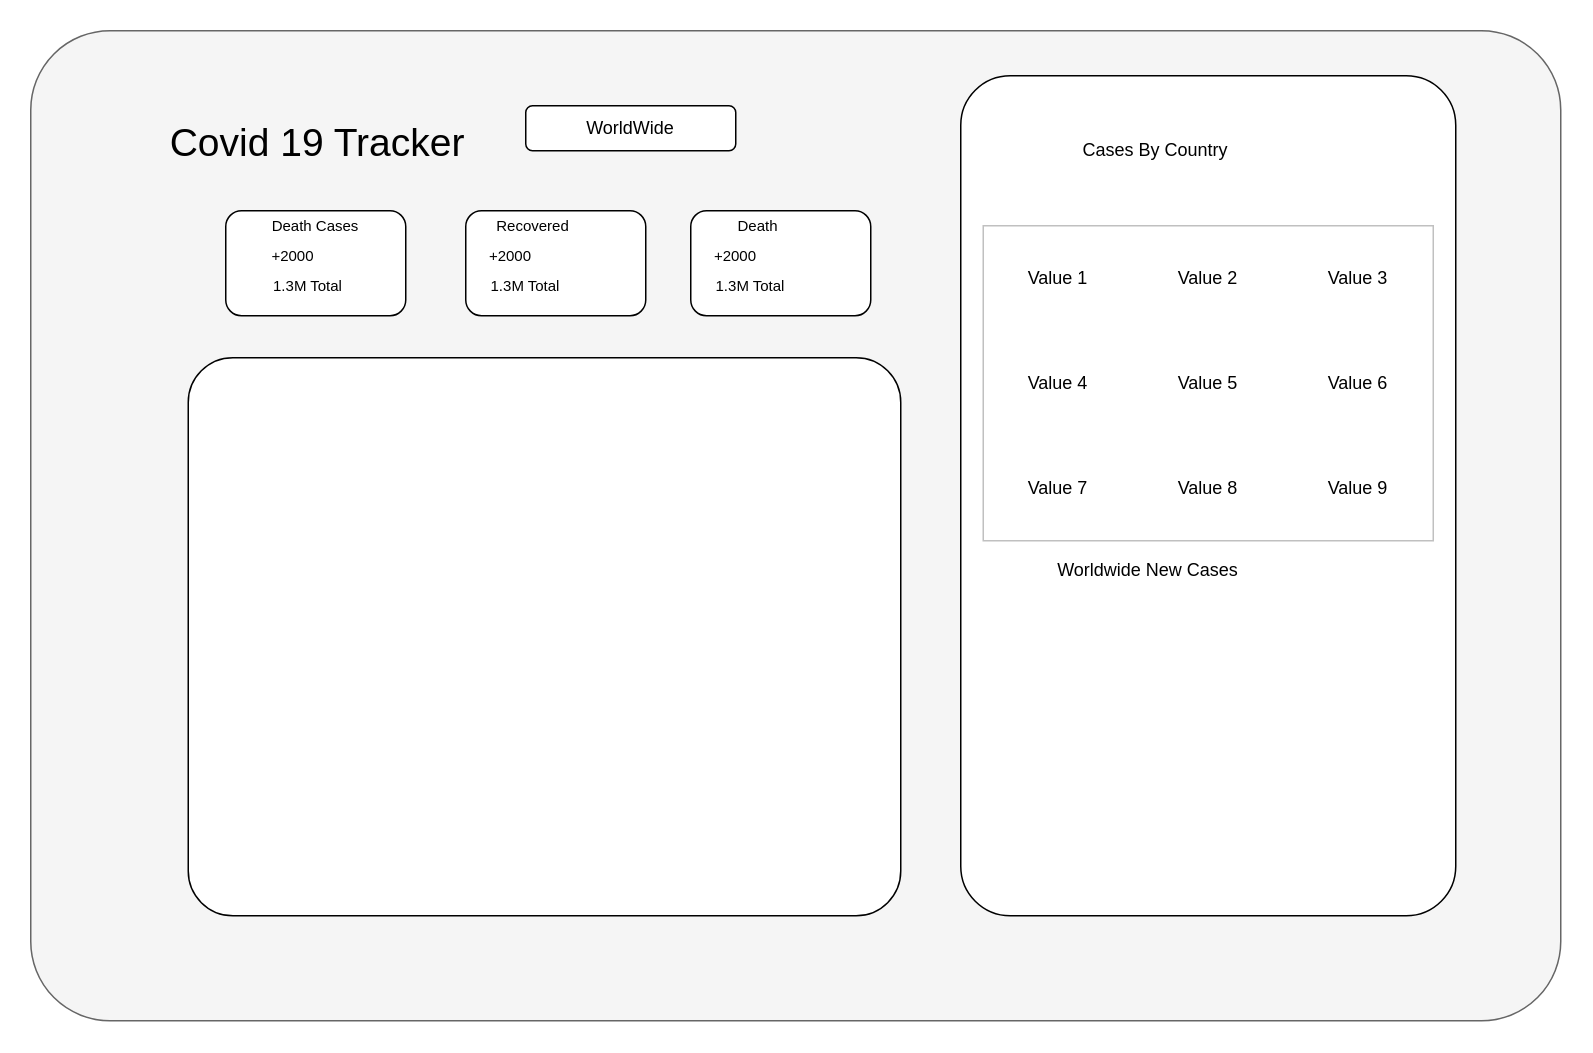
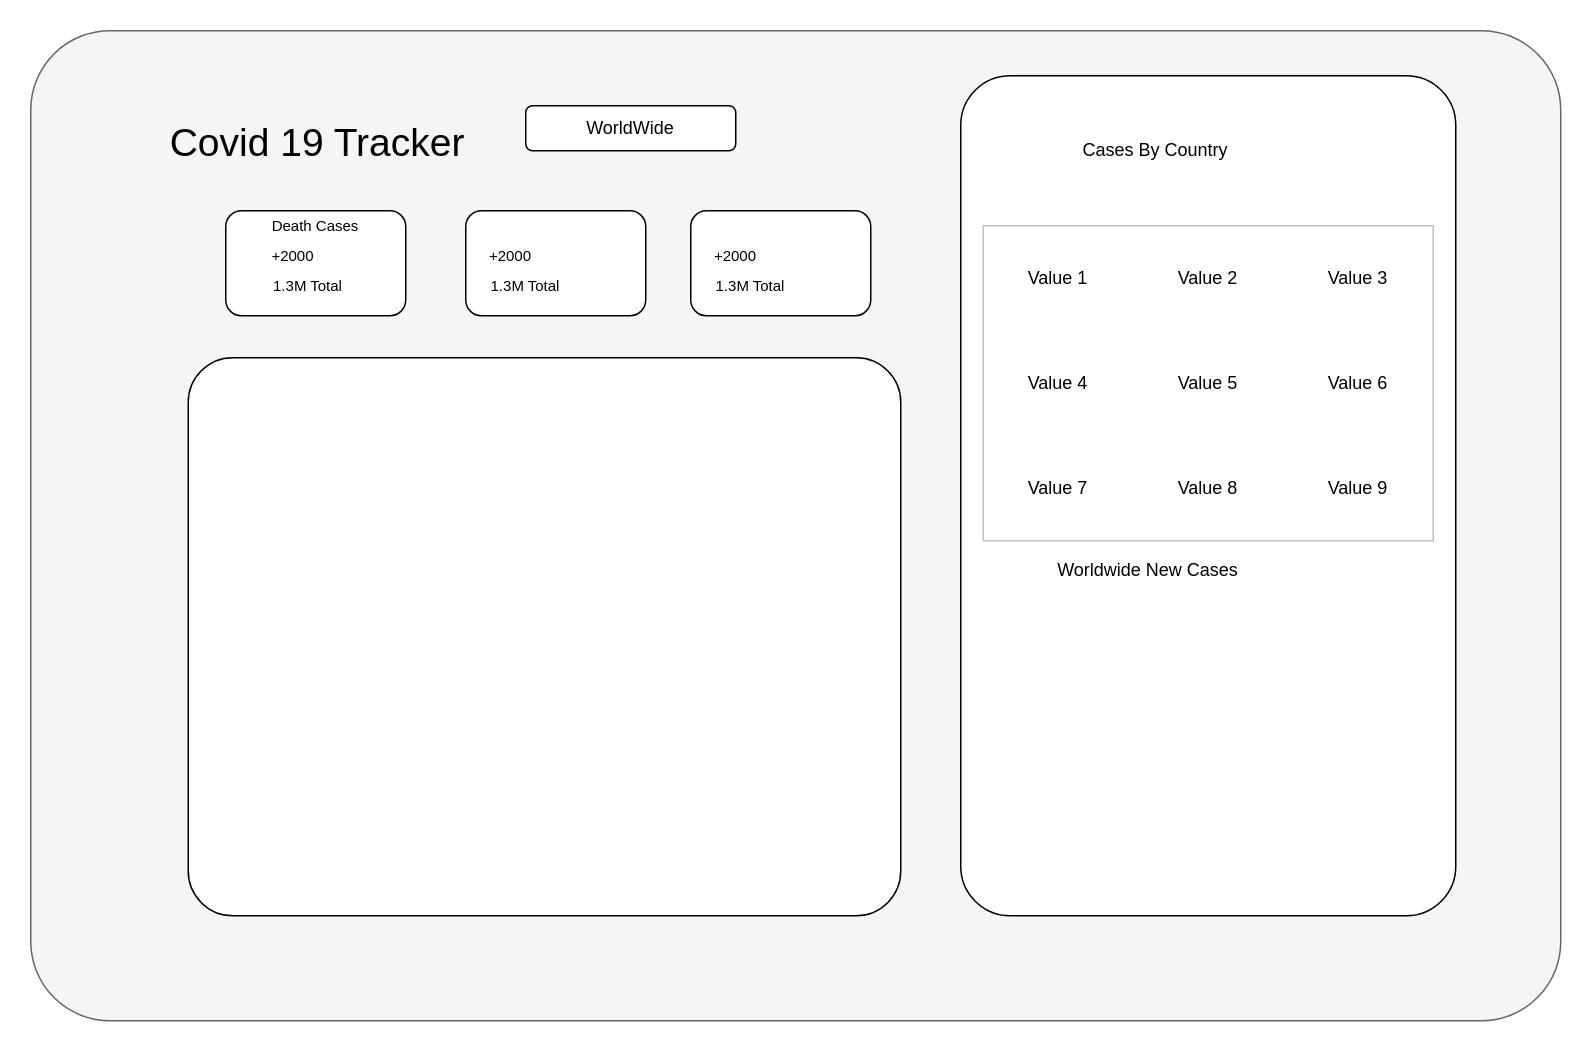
node "Recovered": removed
node "Death": removed
